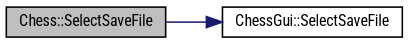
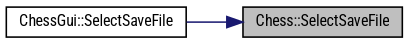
edge "Chess::SelectSaveFile" -> "ChessGui::SelectSaveFile": reversed
